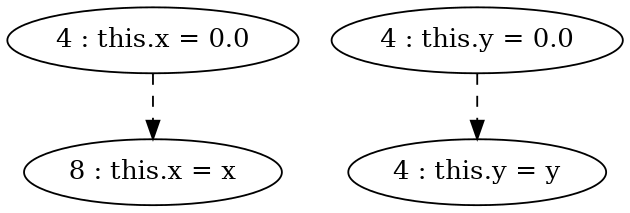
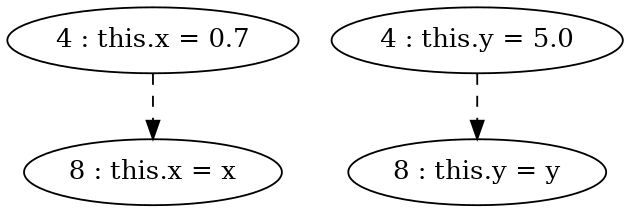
node "4 : this.x = 0.0": label "4 : this.x = 0.0" -> "4 : this.x = 0.7"
node "4 : this.y = 0.0": label "4 : this.y = 0.0" -> "4 : this.y = 5.0"
node "4 : this.y = y": label "4 : this.y = y" -> "8 : this.y = y"
